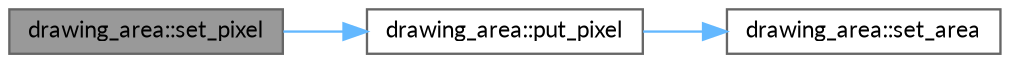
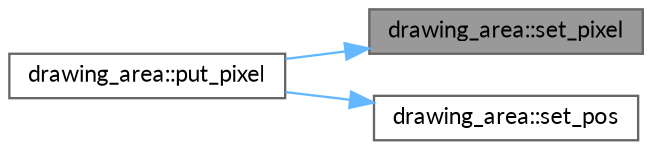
edge "drawing_area::set_pixel" -> "drawing_area::put_pixel": reversed
node "drawing_area::set_area": label "drawing_area::set_area" -> "drawing_area::set_pos"
